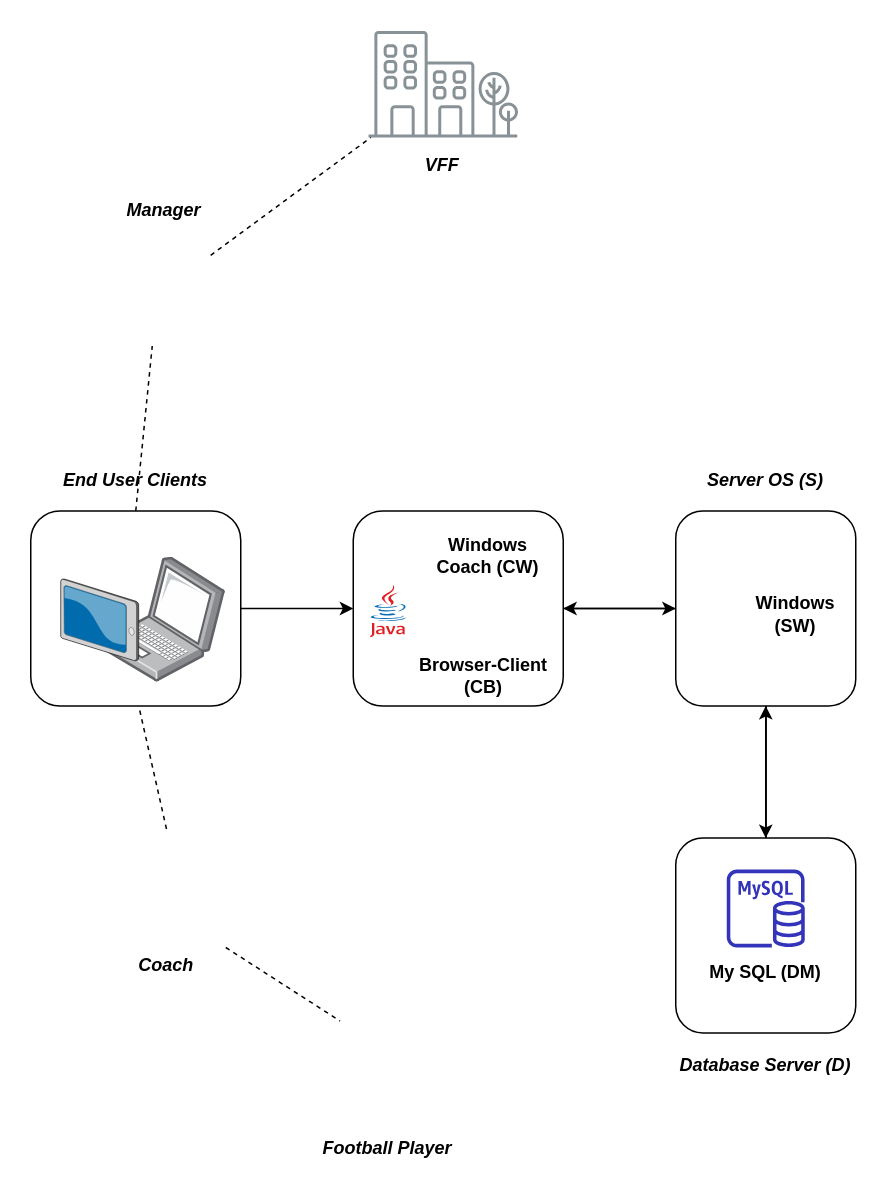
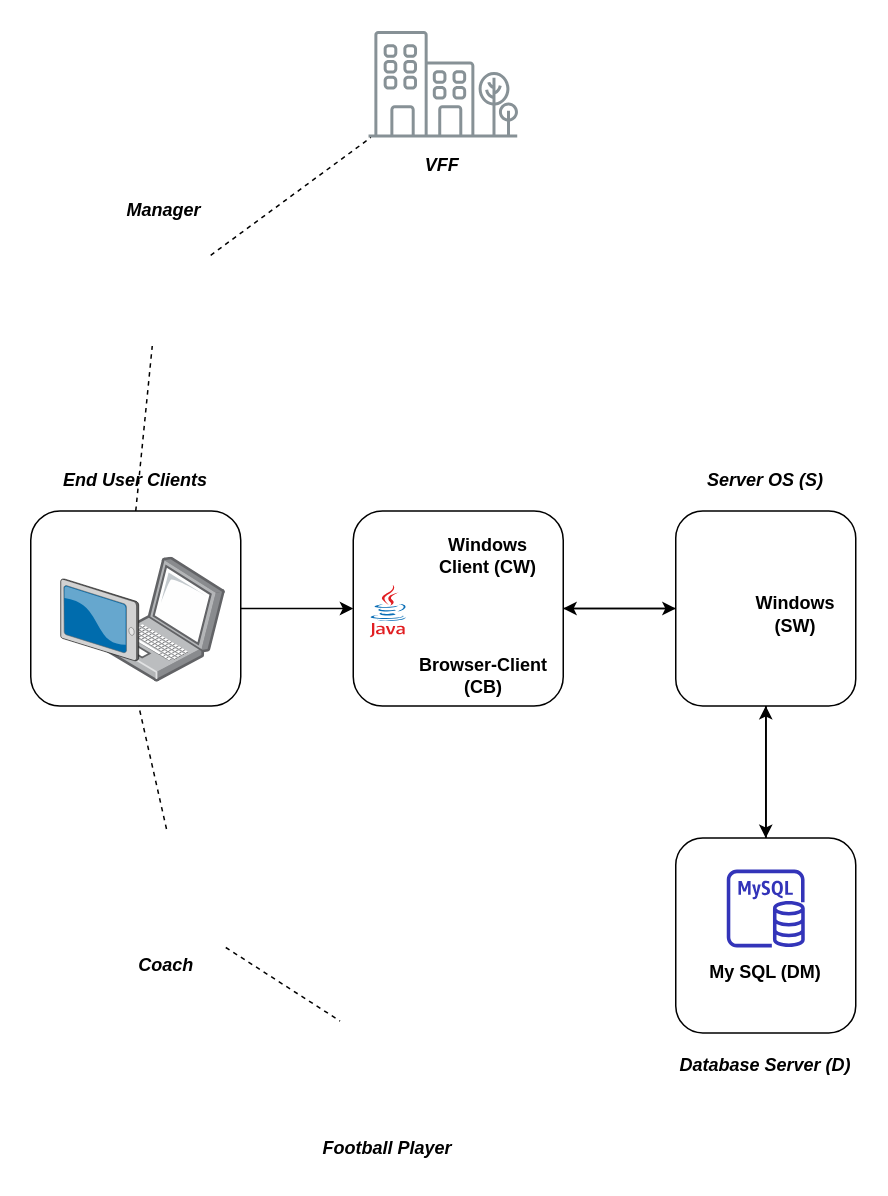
node "Windows Coach (CW)": label "Windows Coach (CW)" -> "Windows Client (CW)"
